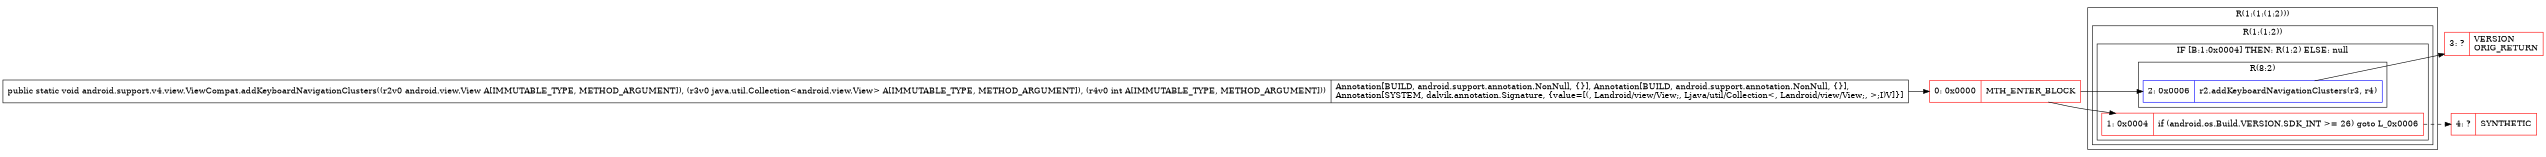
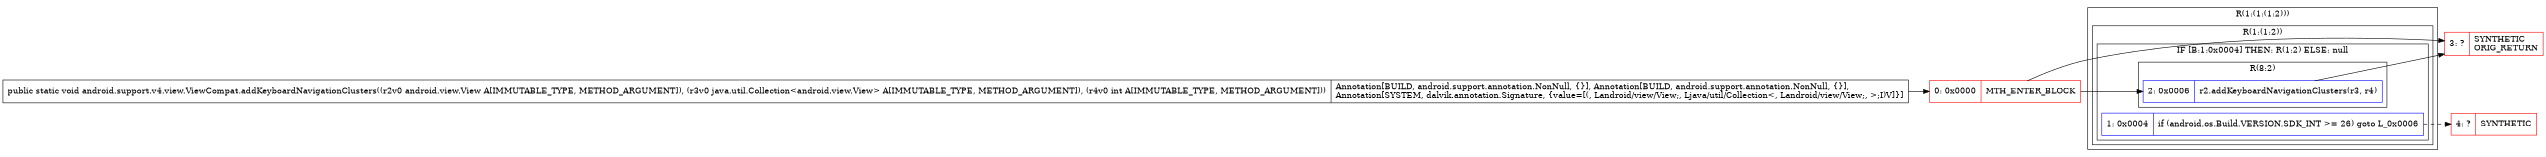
node "3: ?": text "VERSION" -> "SYNTHETIC"
edge "0: 0x0000" -> "1: 0x0004": now "0: 0x0000" -> "3: ?"
node "1: 0x0004": color red -> blue
